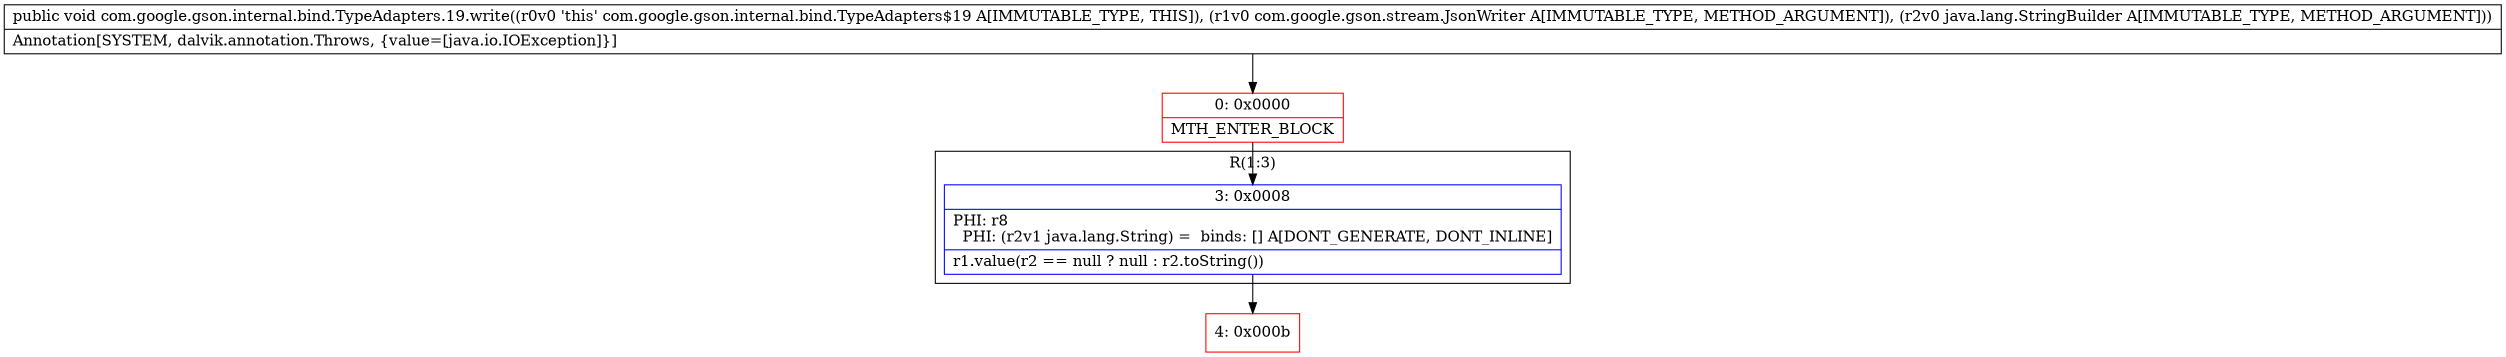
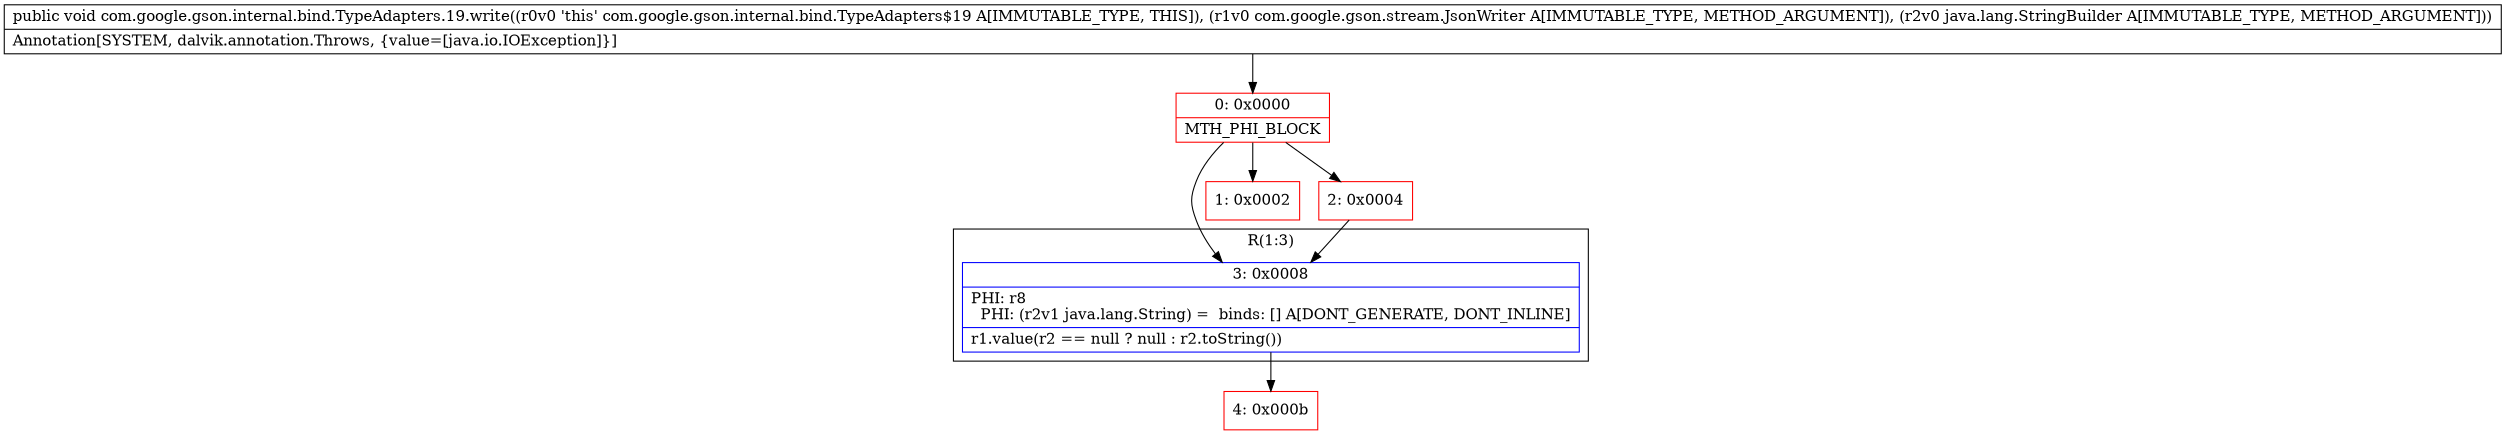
node "0: 0x0000": text "MTH_ENTER_BLOCK" -> "MTH_PHI_BLOCK"
node "1: 0x0002": added
node "2: 0x0004": added
